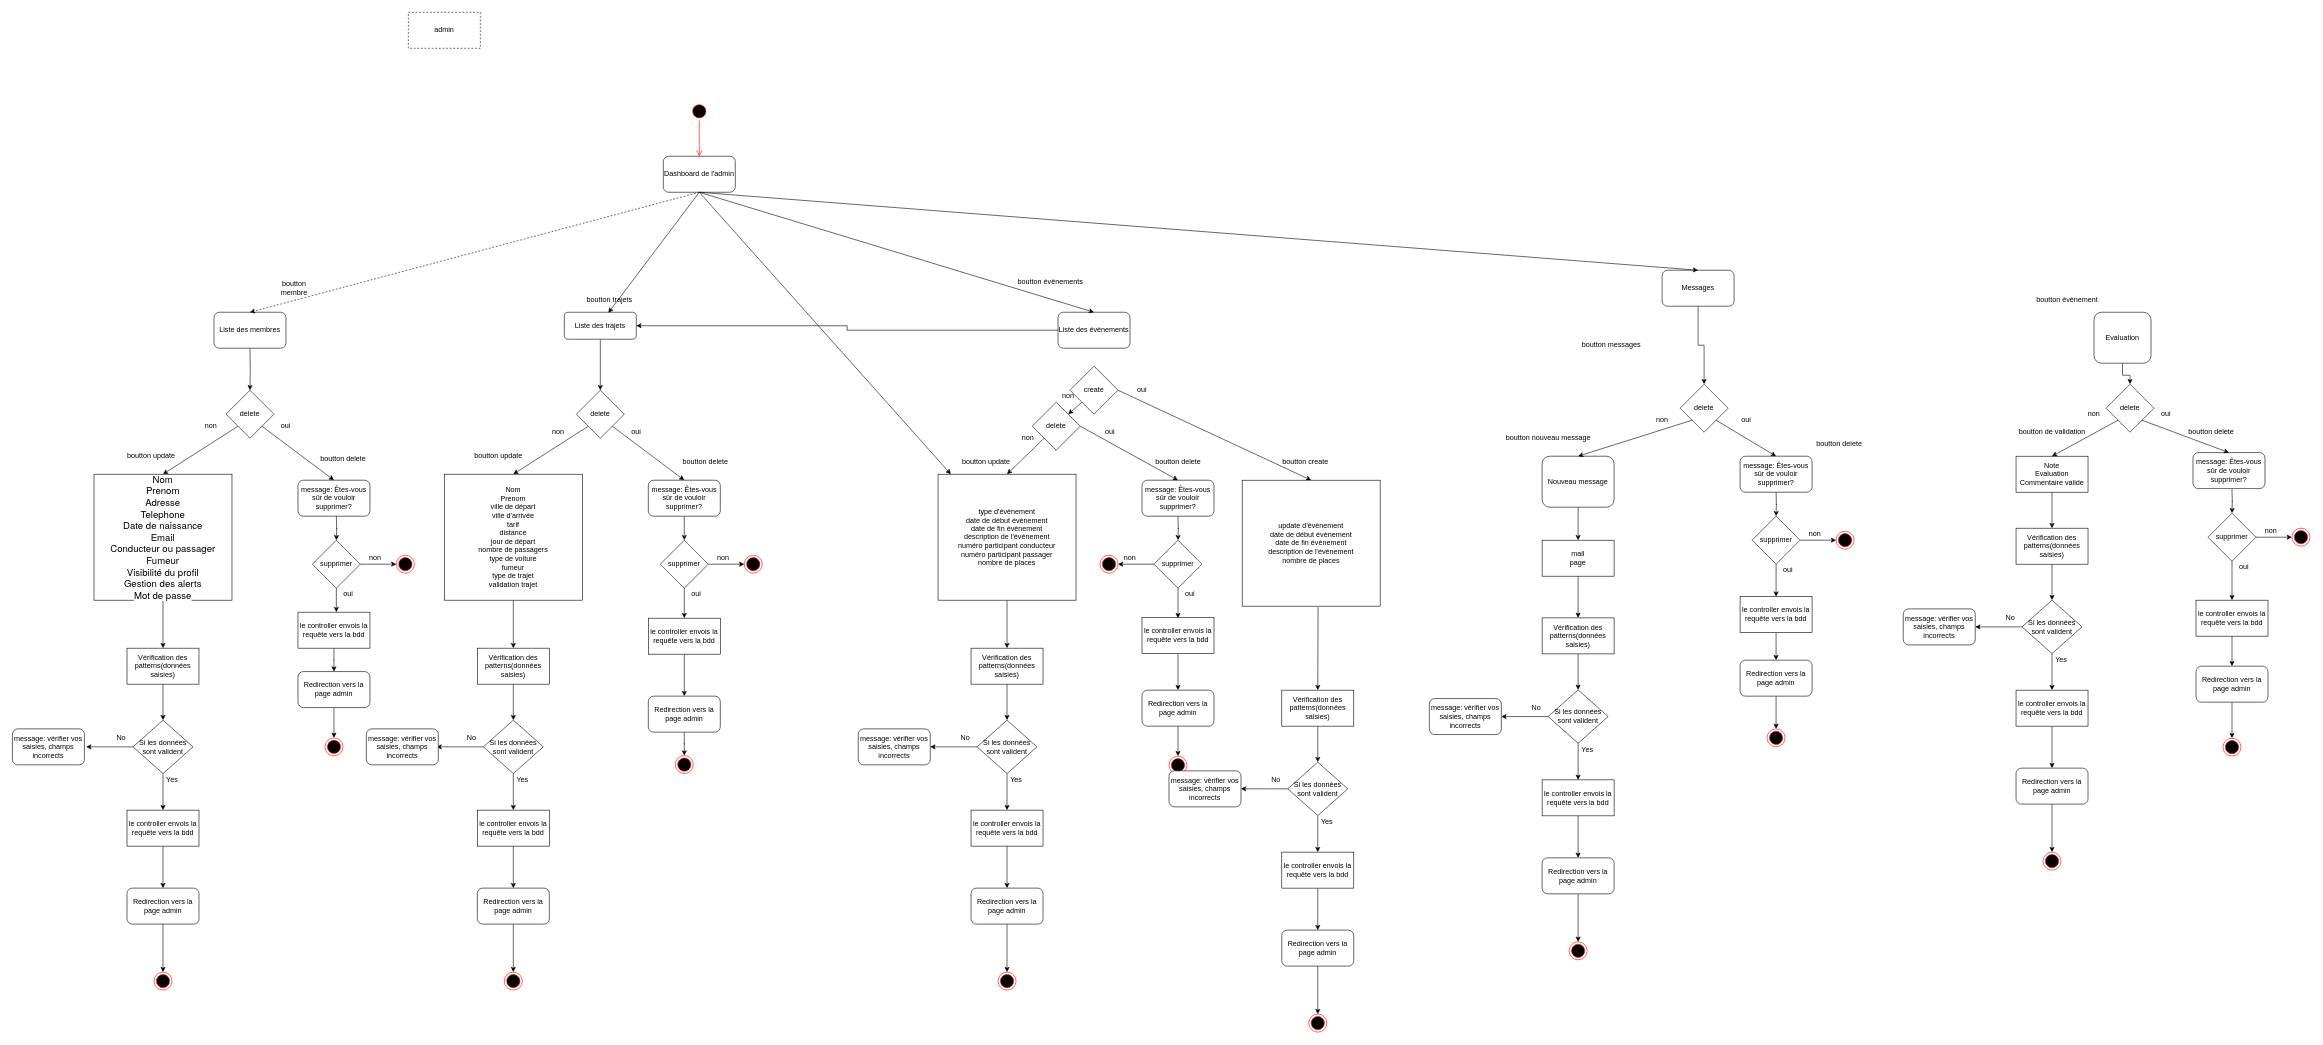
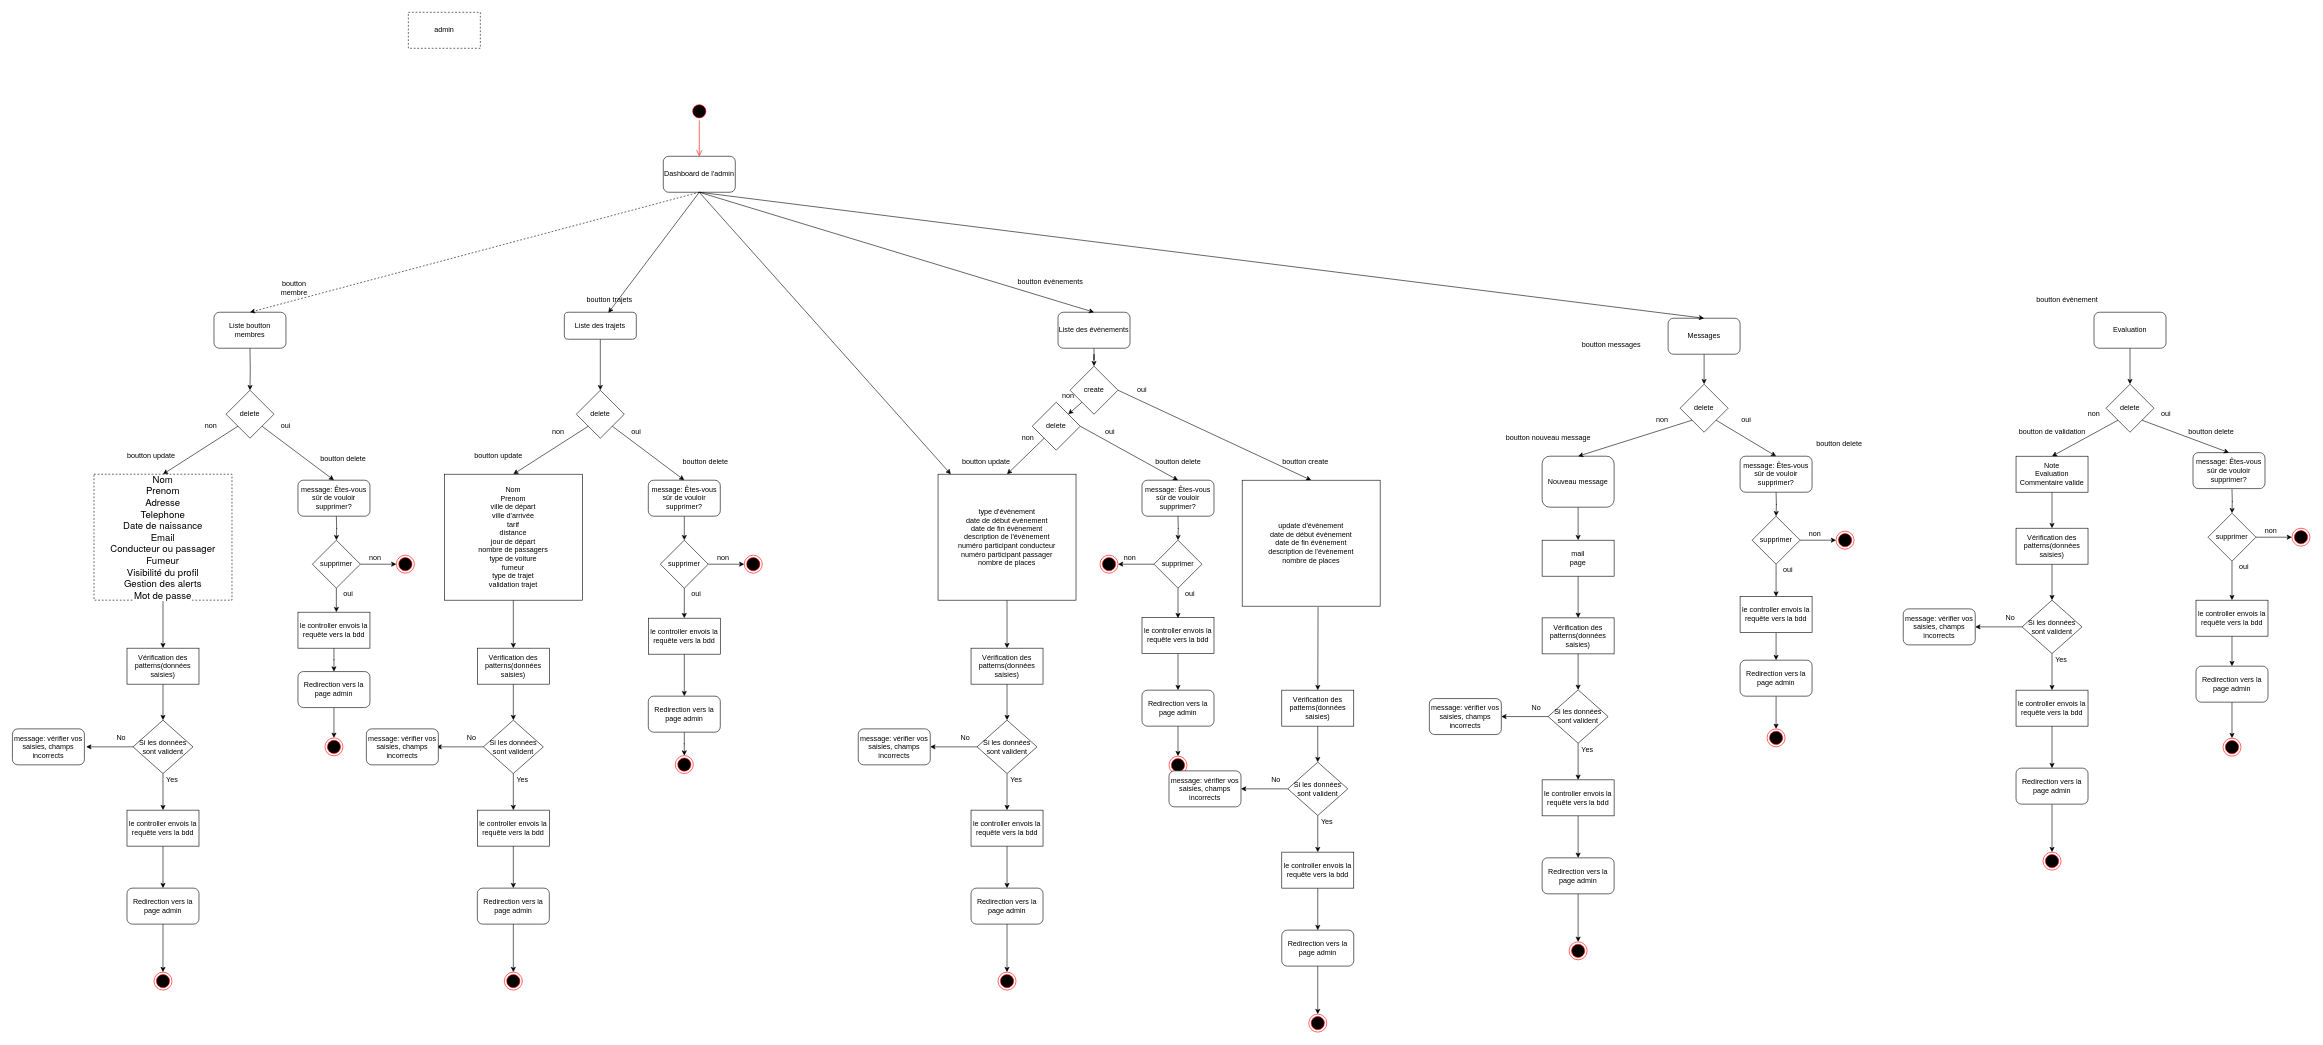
node "Messages": moved (1698, 288) -> (1704, 336)
edge "Liste des évènements" -> "Liste des trajets": now "Liste des évènements" -> "create"
node "Liste des membres": label "Liste des membres" -> "Liste boutton membres"
node "Evaluation": size 57x51 -> 72x36
node "Nom Prenom Adresse Telephone Date de naissance Email Conducteur ou passager Fumeur Visibilité du profil Gestion des alerts Mot de passe": style solid -> dashed
